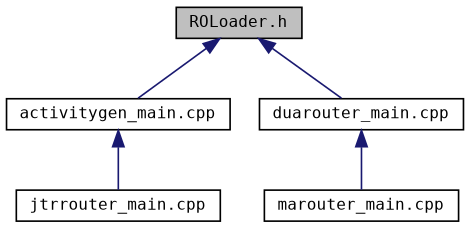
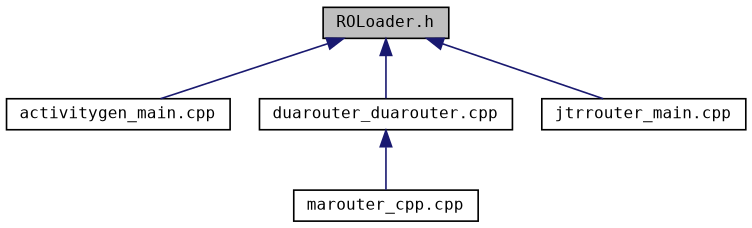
node "duarouter_main.cpp": label "duarouter_main.cpp" -> "duarouter_duarouter.cpp"
edge "jtrrouter_main.cpp" -> "activitygen_main.cpp": now "jtrrouter_main.cpp" -> "ROLoader.h"
node "marouter_main.cpp": label "marouter_main.cpp" -> "marouter_cpp.cpp"
